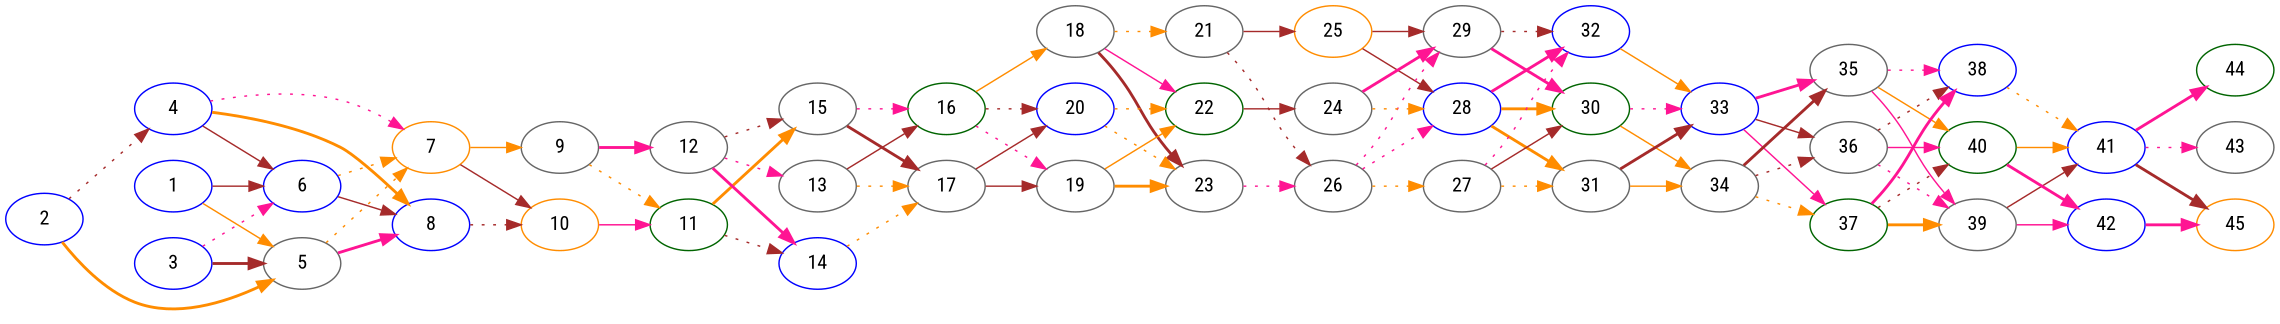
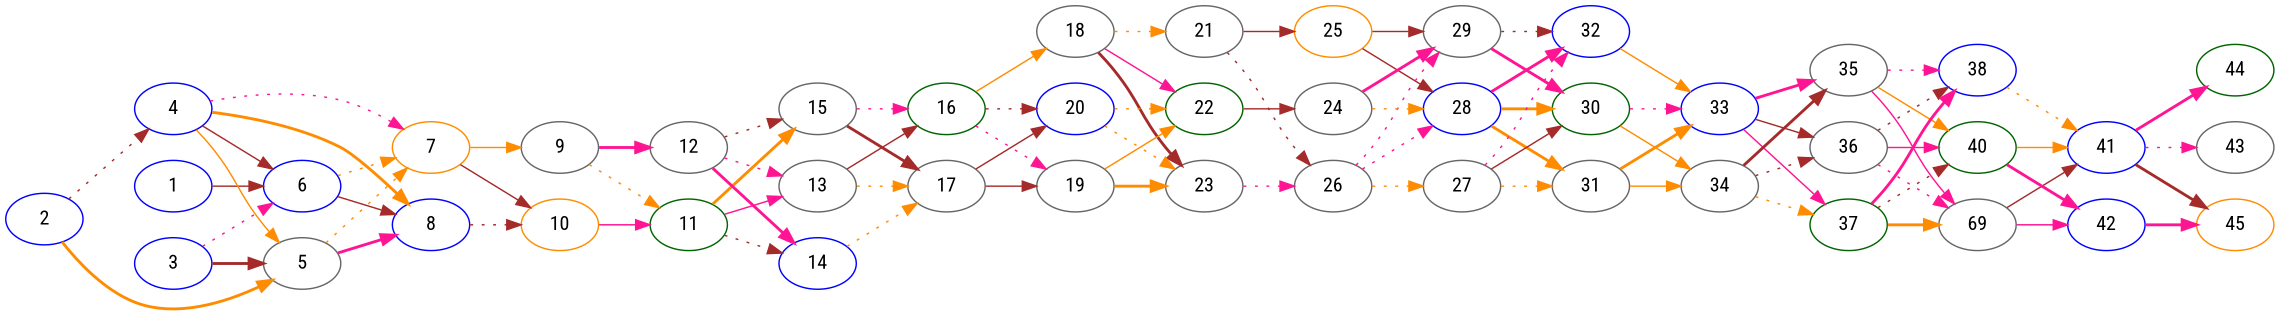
edge "31" -> "33": color brown -> darkorange
edge "11" -> "13": added
edge "1" -> "5": now "4" -> "5"
node "39": label "39" -> "69"
